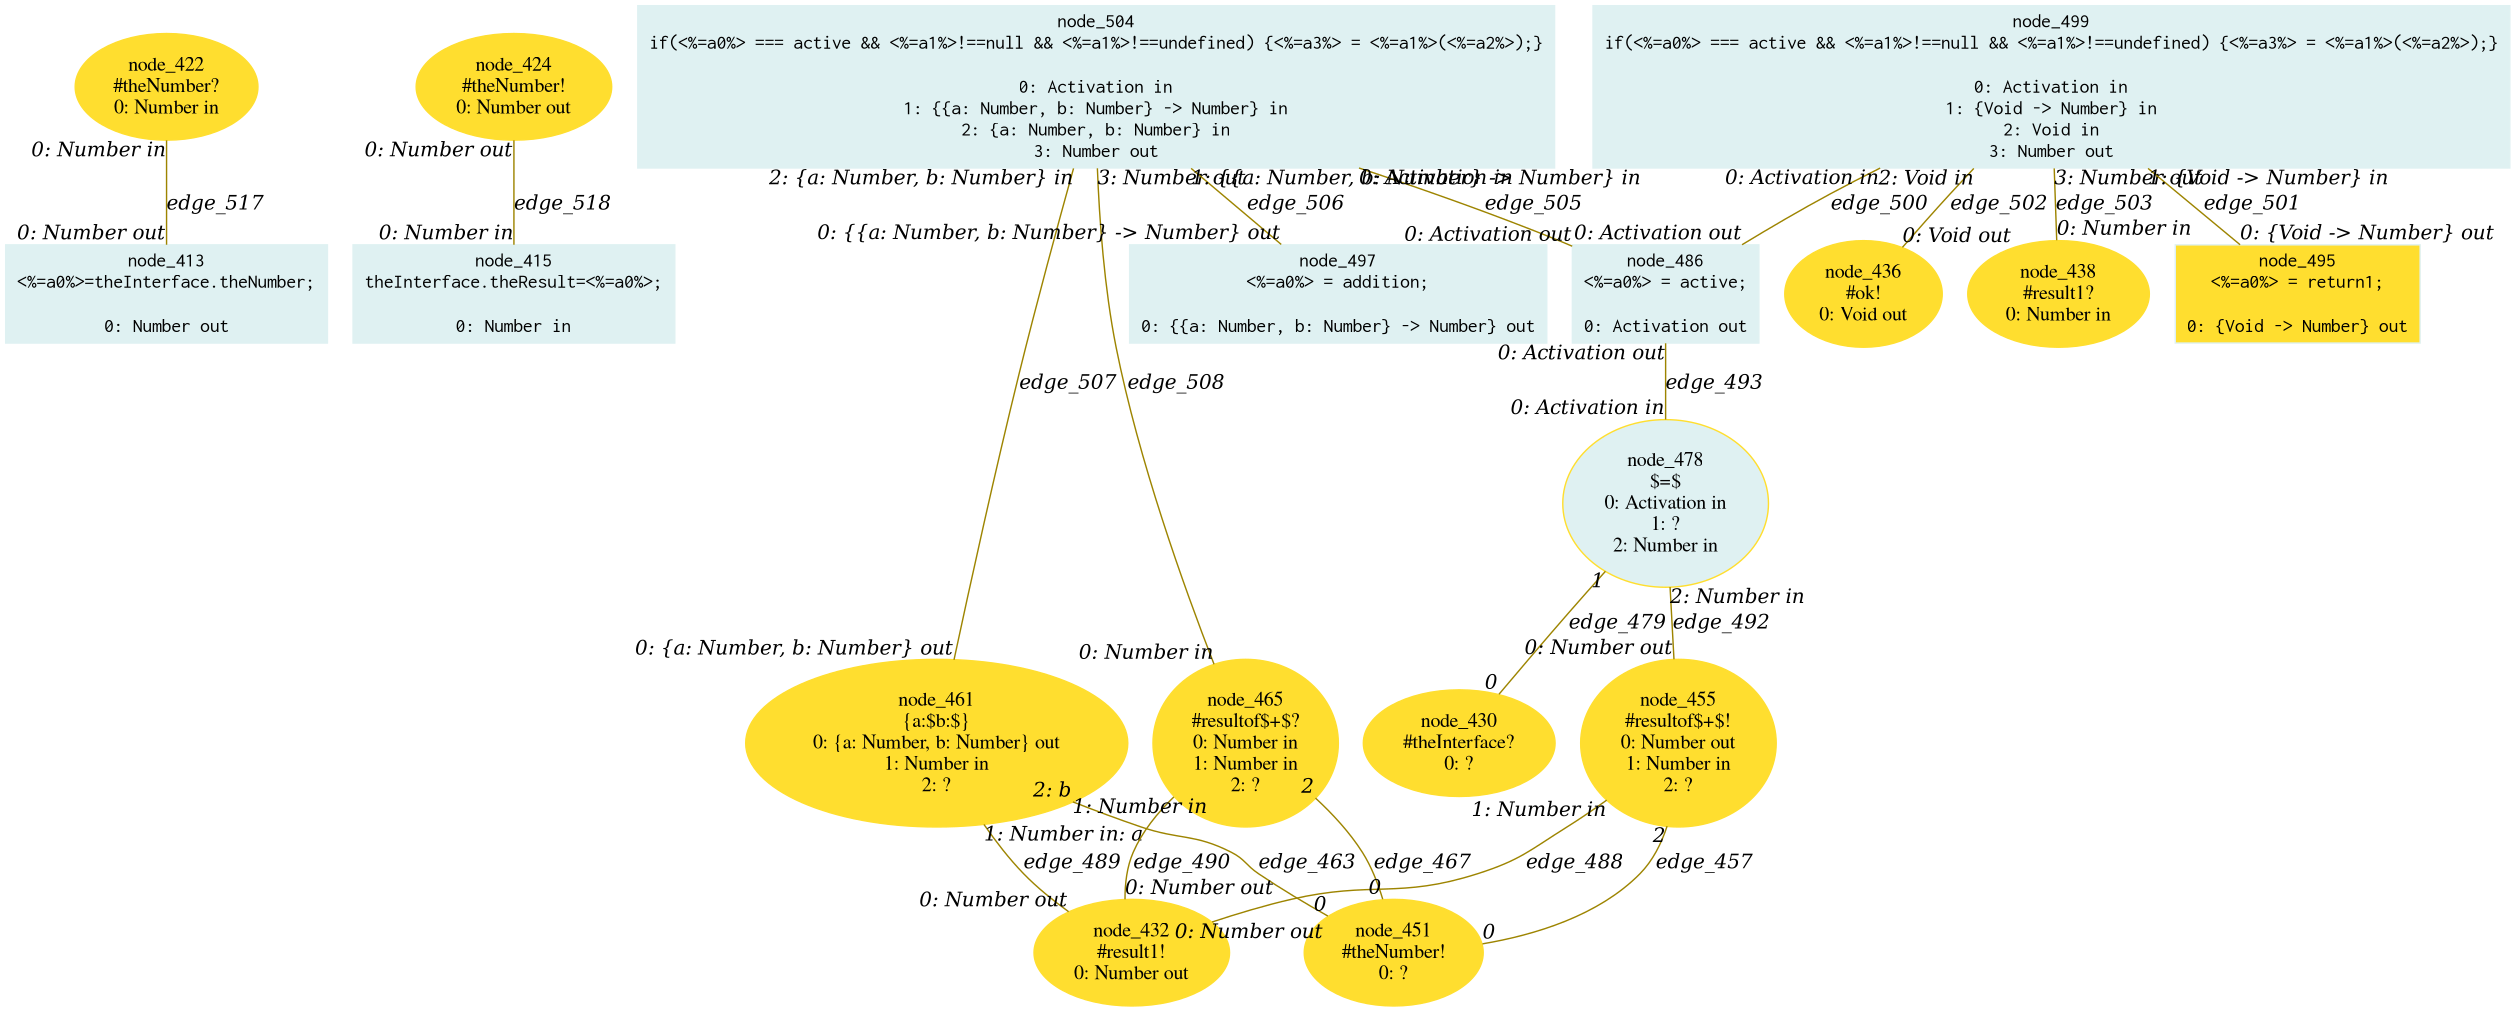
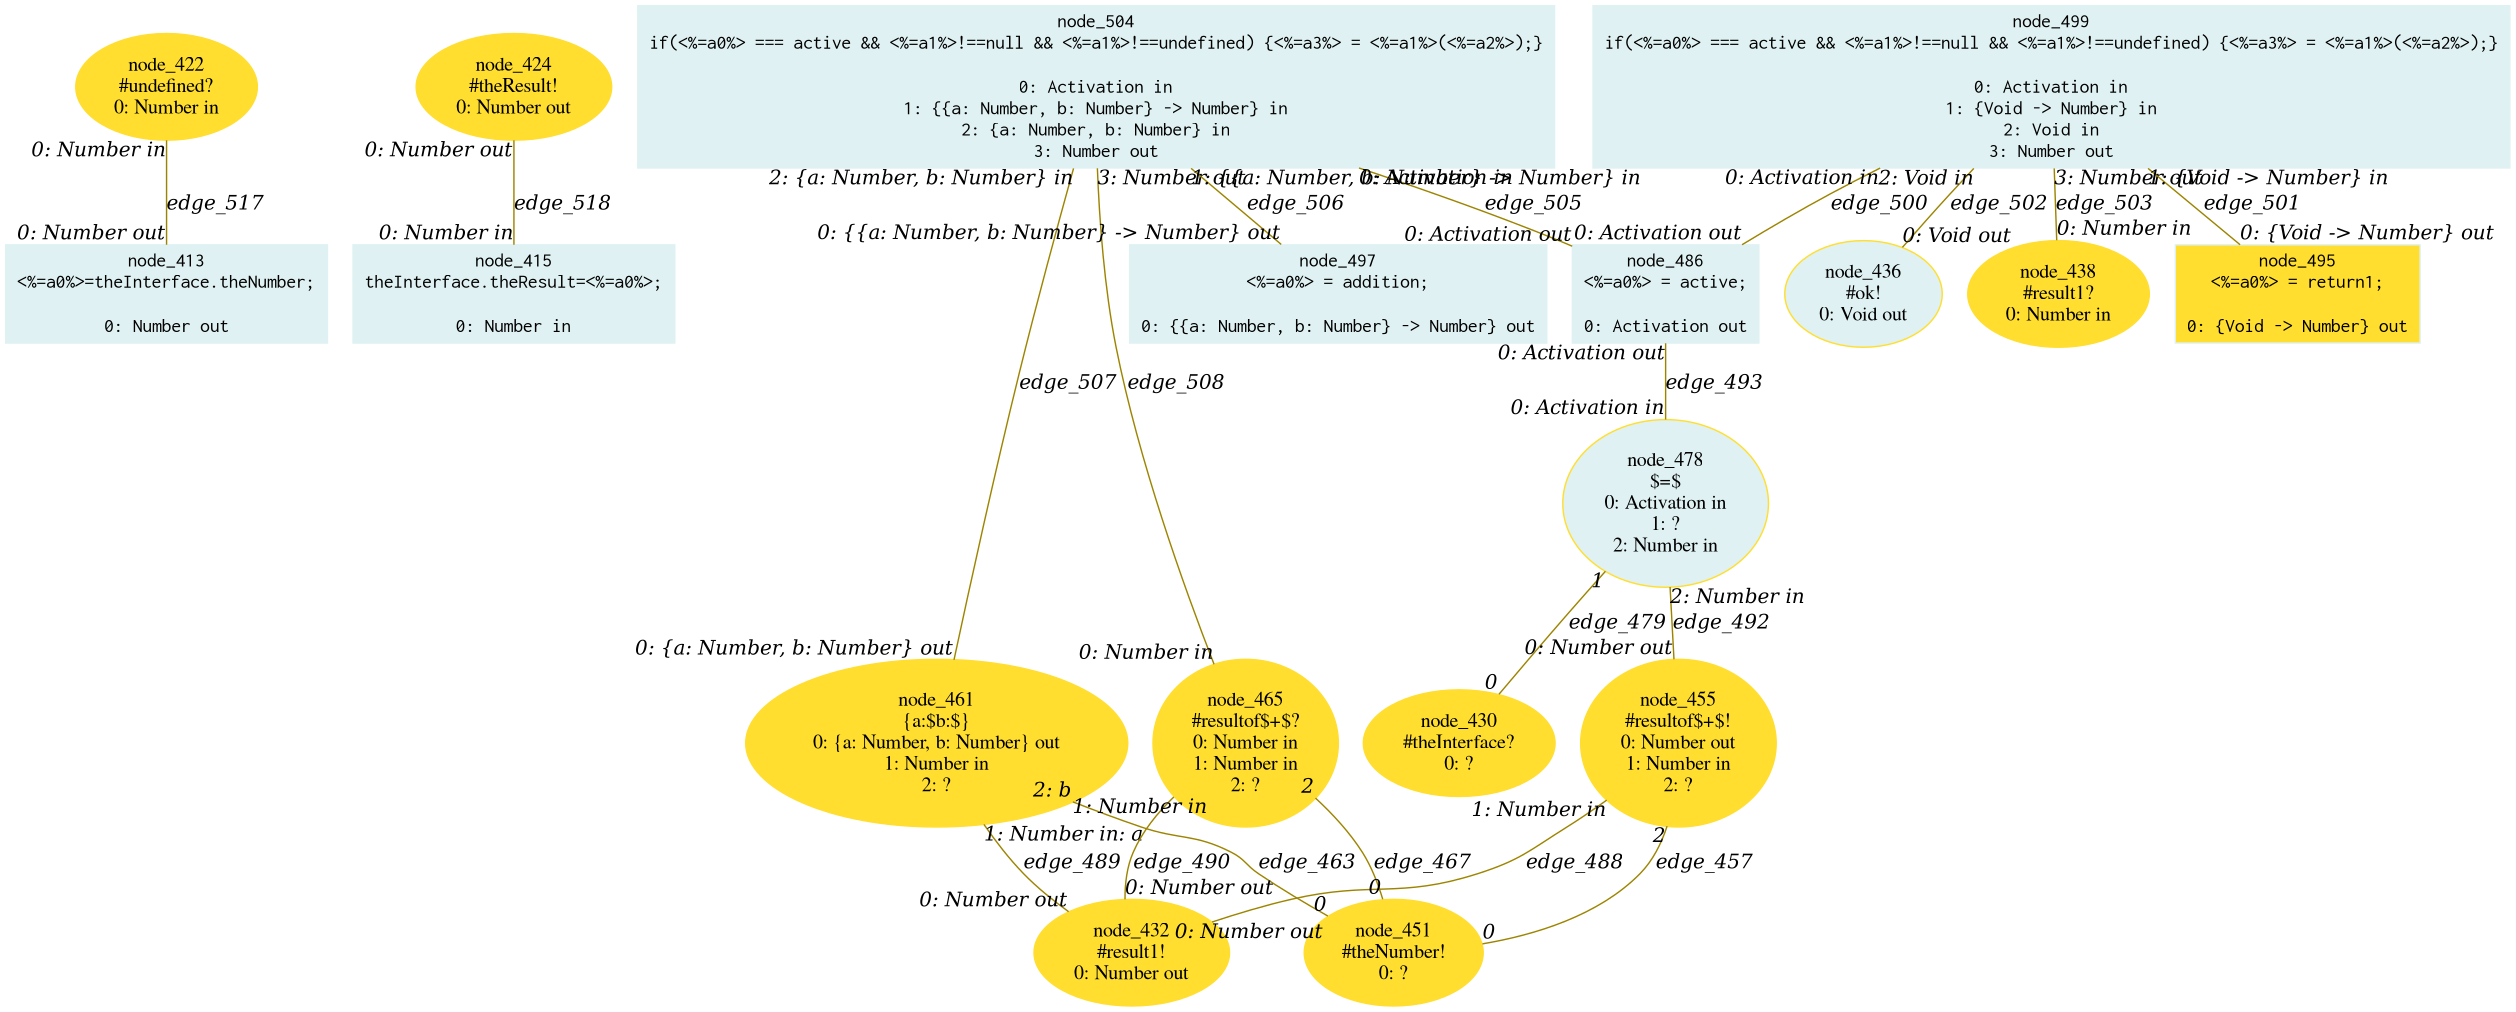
node "node_422 #theNumber? 0: Number in": label "node_422 #theNumber? 0: Number in" -> "node_422 #undefined? 0: Number in"
node "node_424 #theNumber! 0: Number out": label "node_424 #theNumber! 0: Number out" -> "node_424 #theResult! 0: Number out"
node "node_436 #ok! 0: Void out": fillcolor #ffde2f -> #dff1f2
